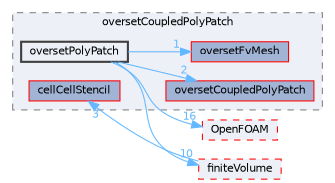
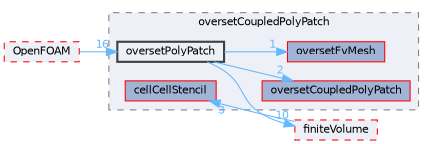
edge "oversetPolyPatch" -> "OpenFOAM": reversed
